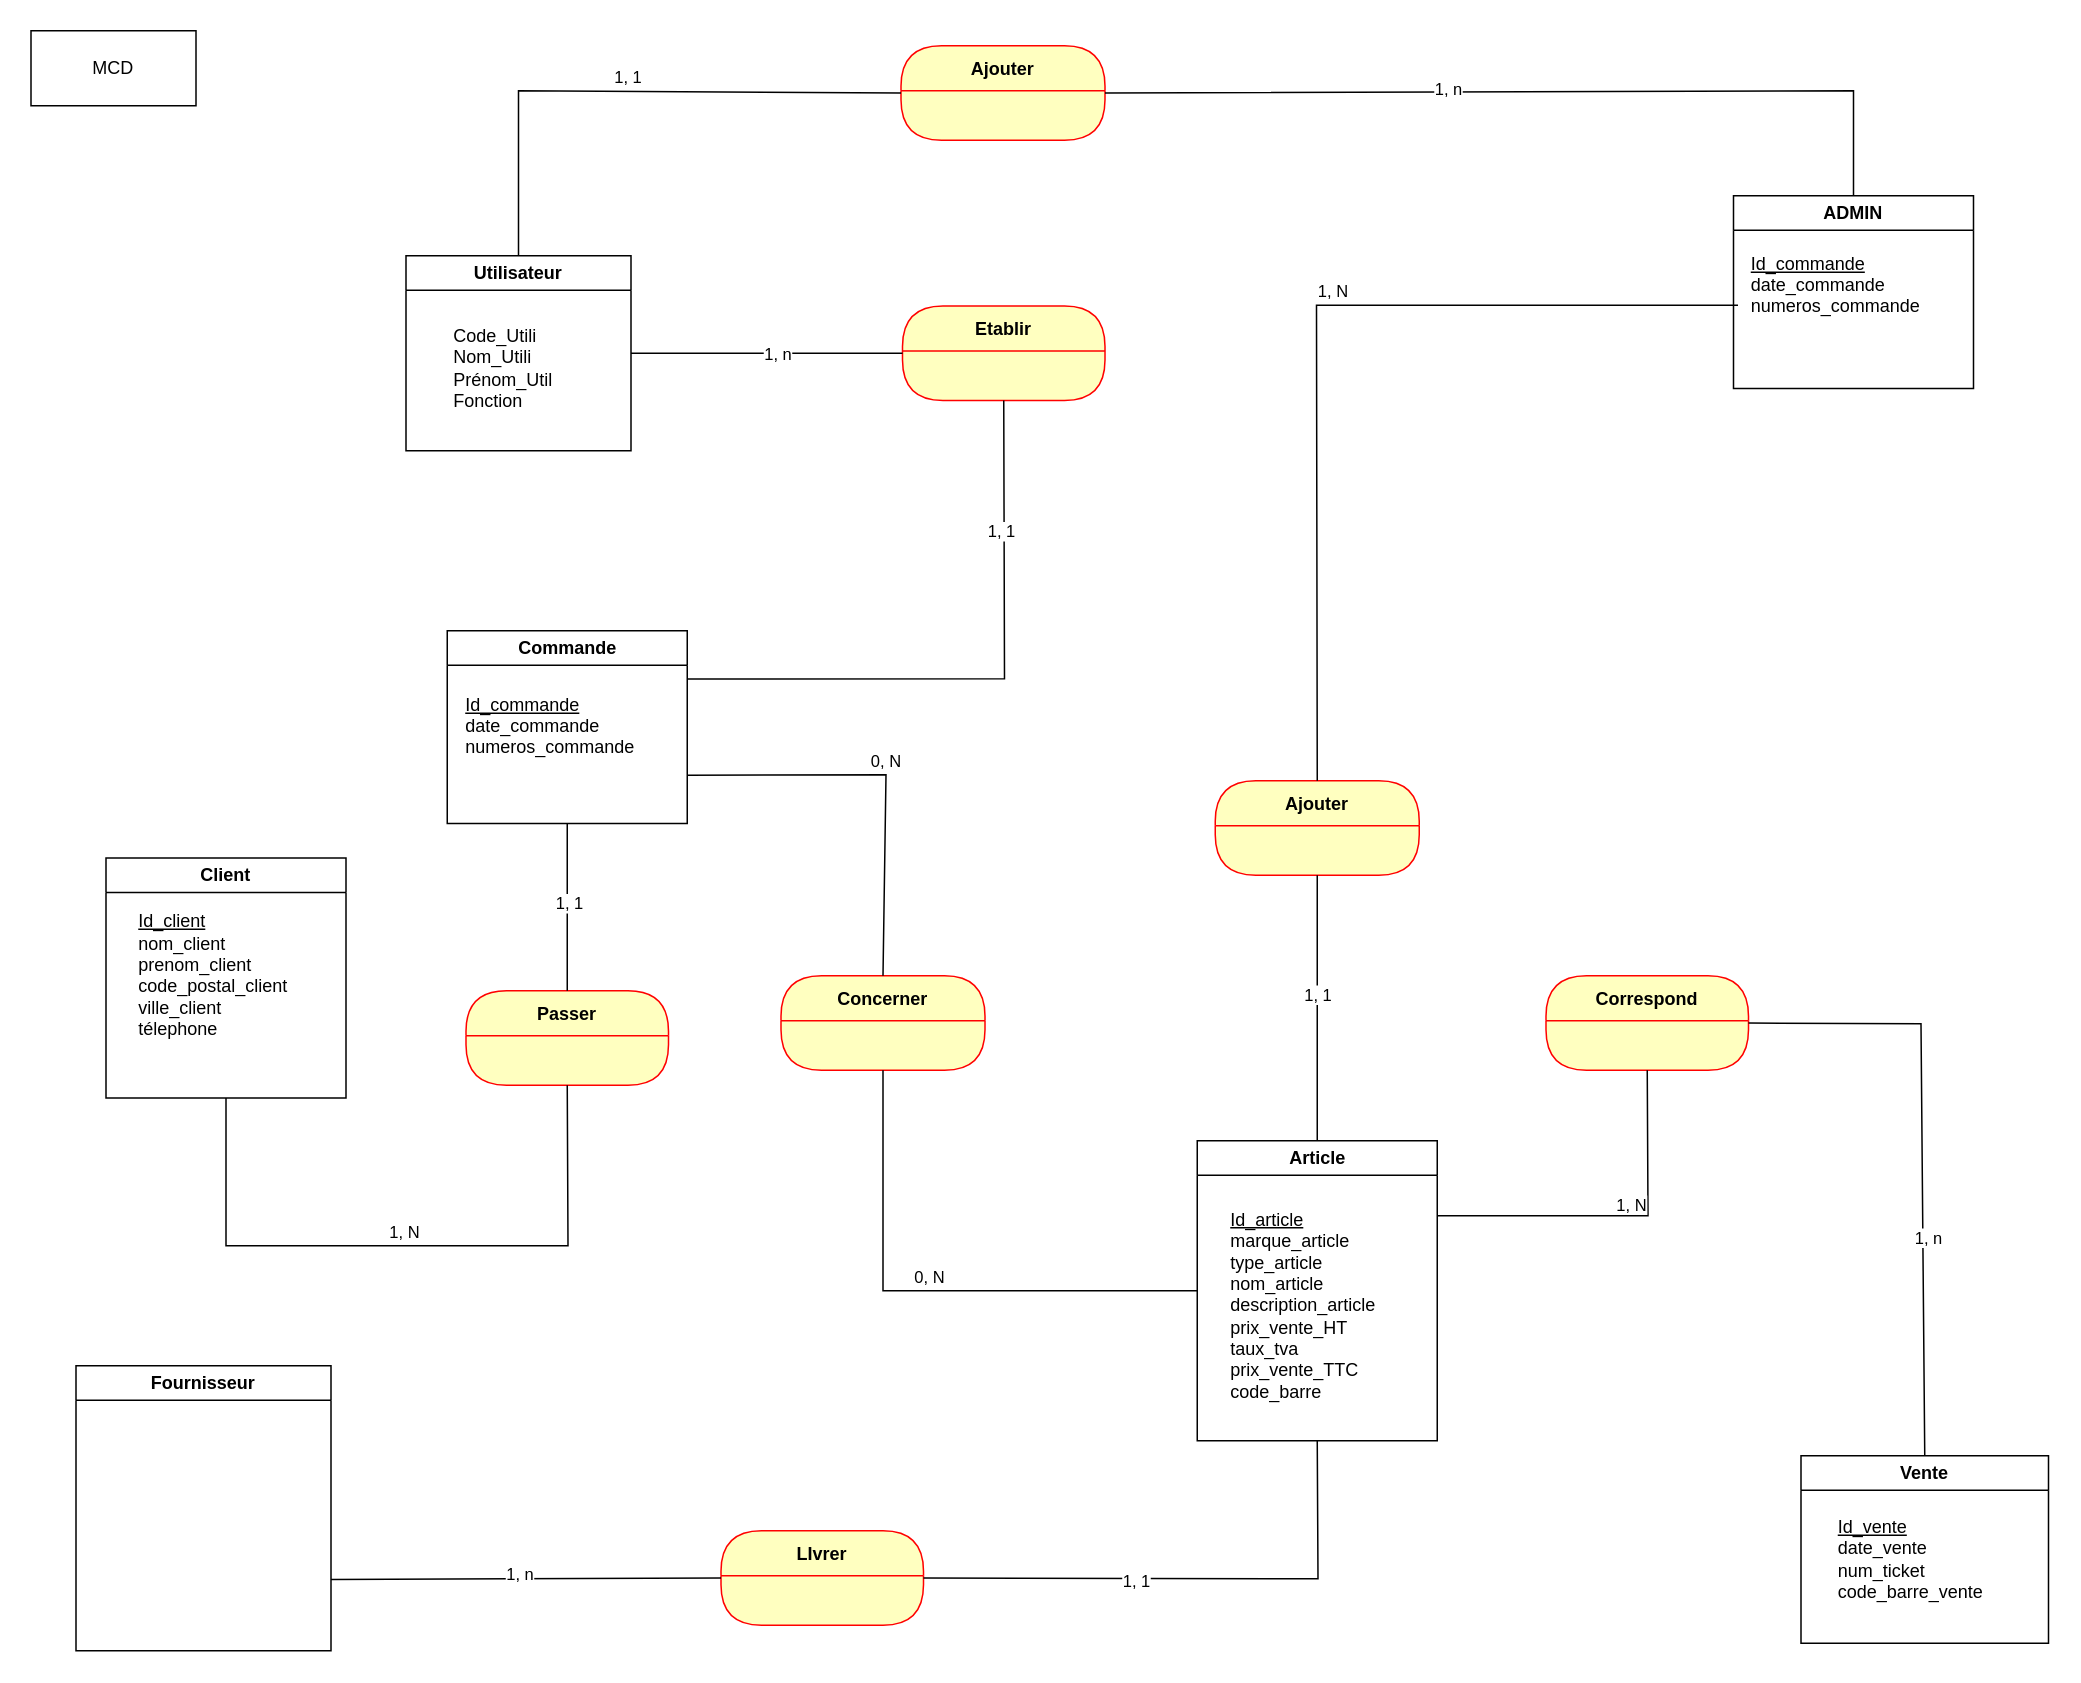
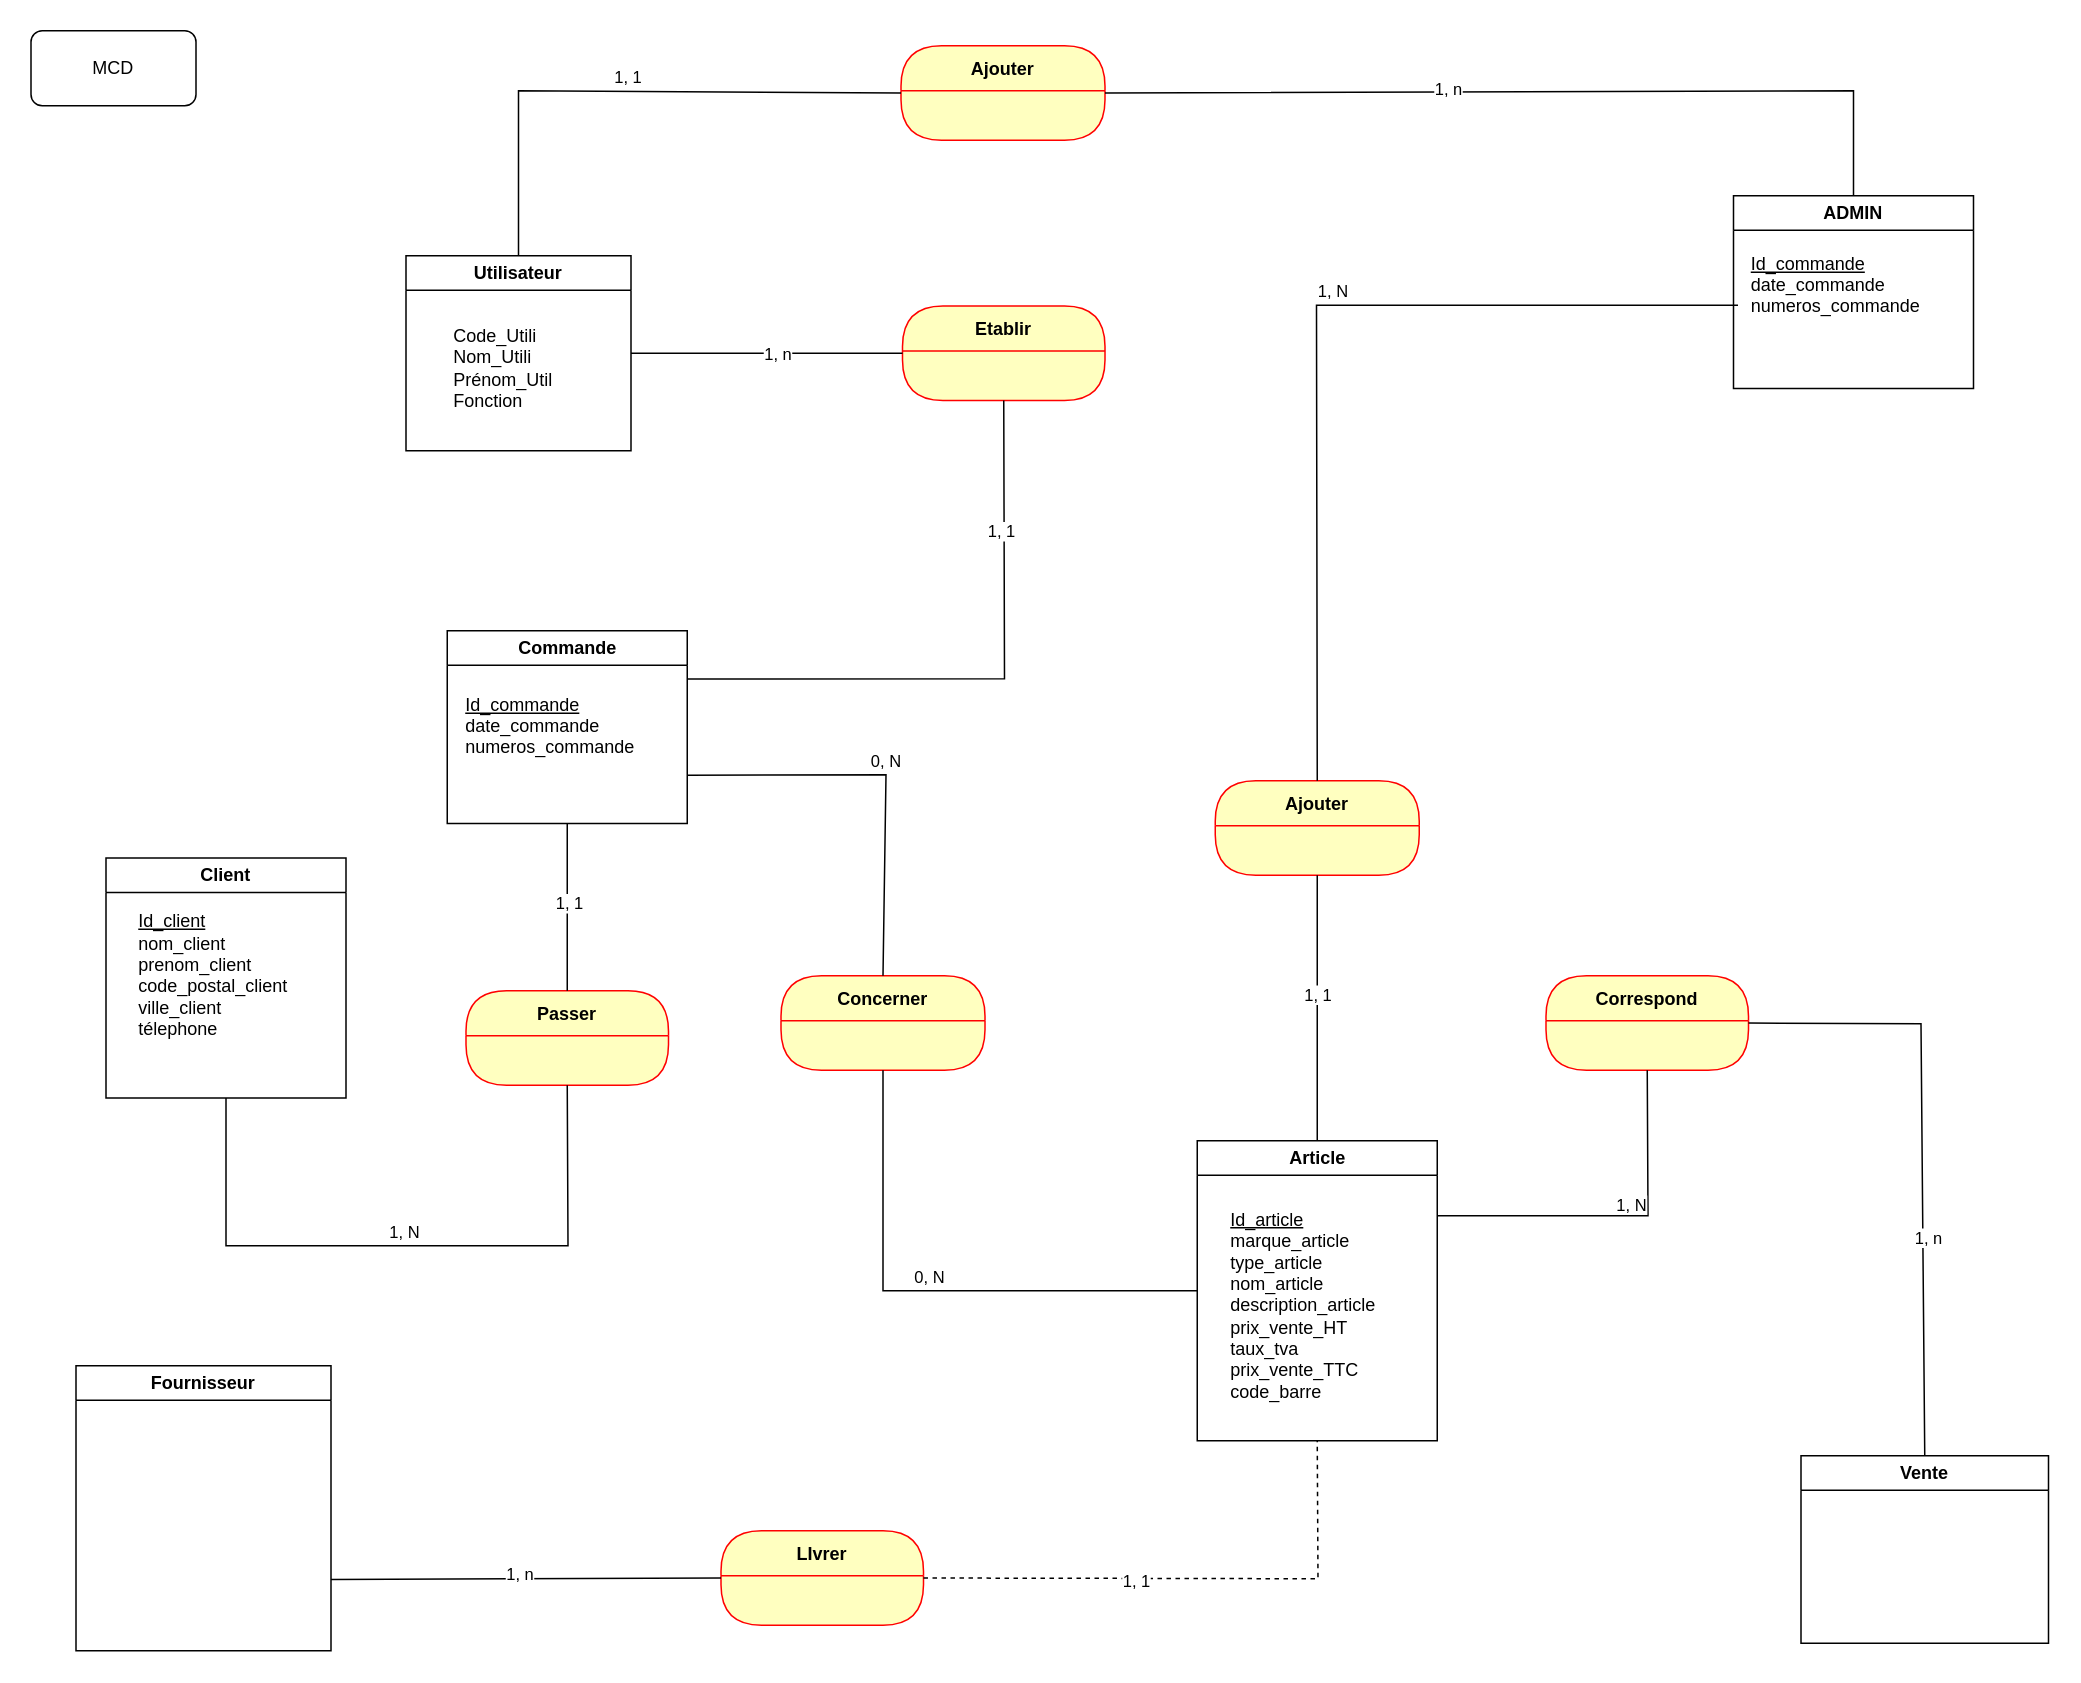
node "MCD": shape rectangle -> rounded rectangle
node "Id_vente date_vente num_ticket code_barre_vente": removed
edge "Article" -- "LIvrer": style solid -> dashed
